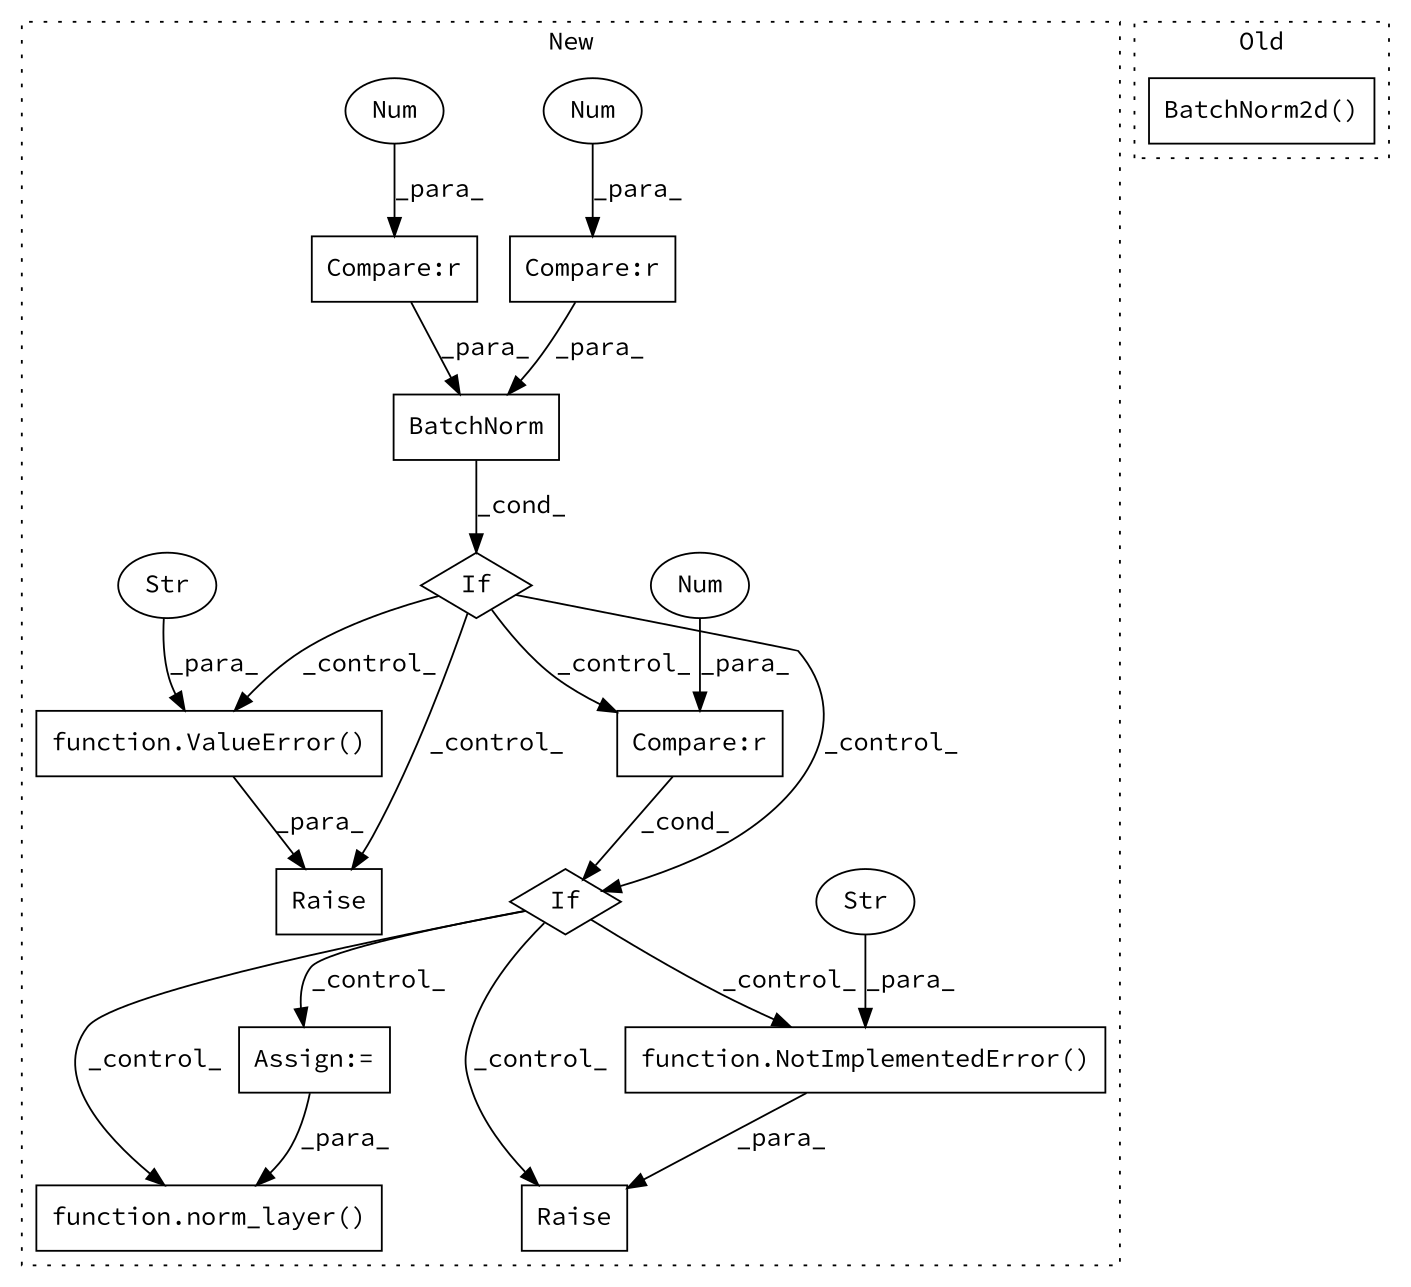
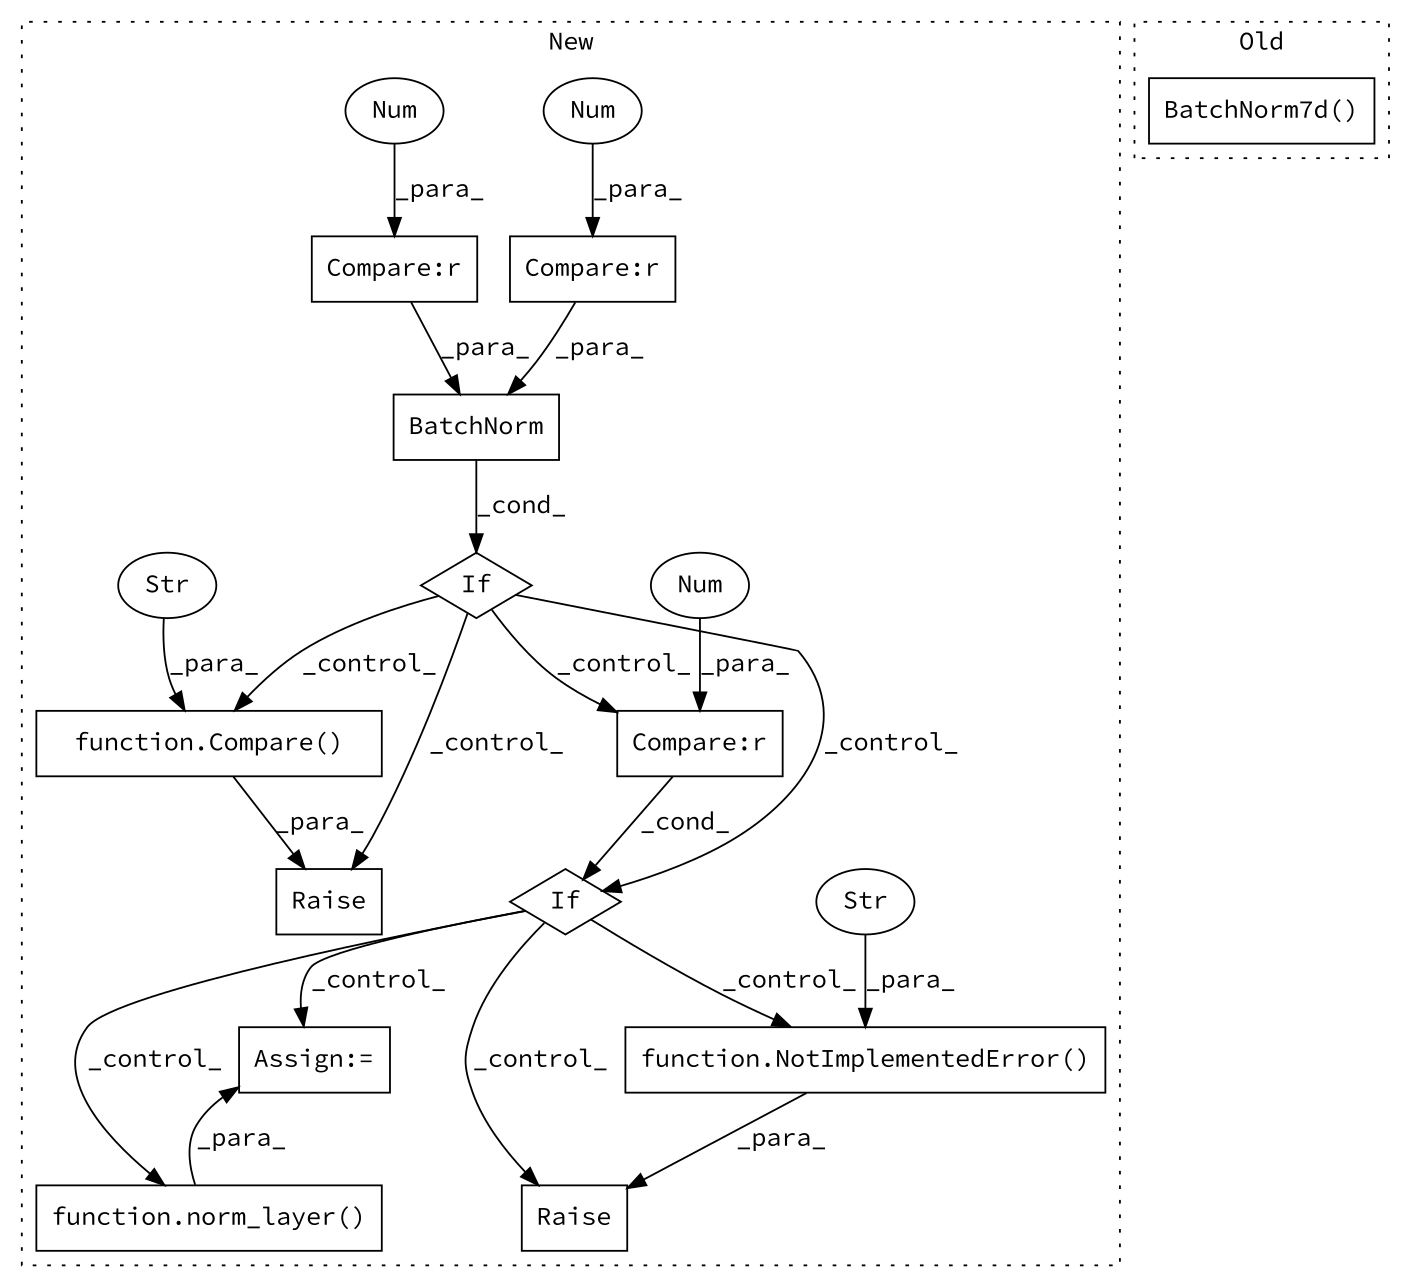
node "BatchNorm2d()": label "BatchNorm2d()" -> "BatchNorm7d()"
node "function.ValueError()": label "function.ValueError()" -> "function.Compare()"
edge "Assign:=" -> "function.norm_layer()": reversed
